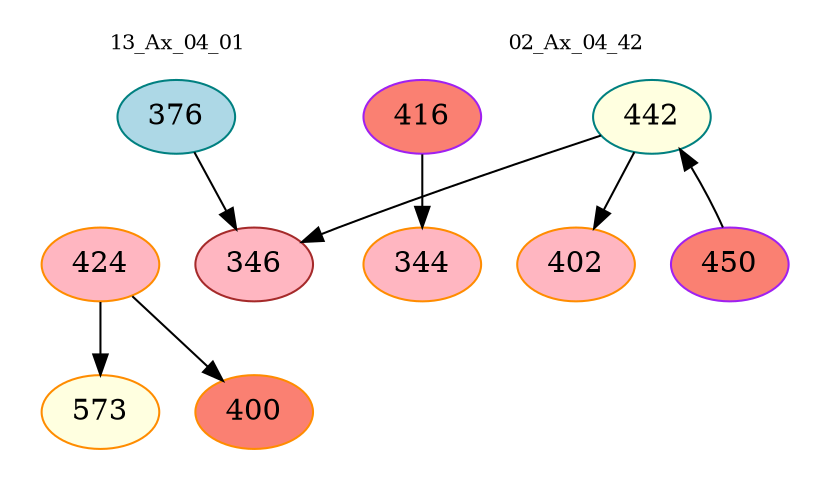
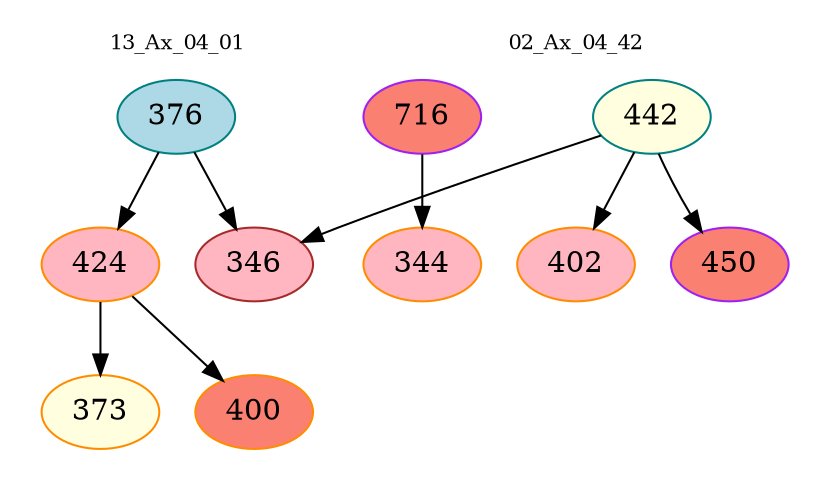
node "416": label "416" -> "716"
edge "376" -> "424": added
edge "450" -> "442": reversed
node "573": label "573" -> "373"
